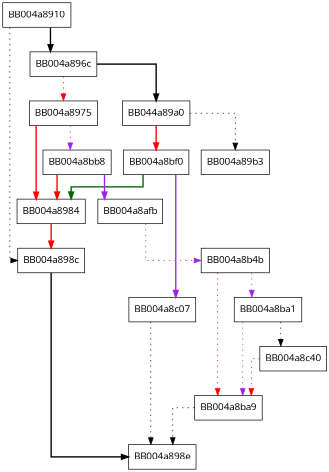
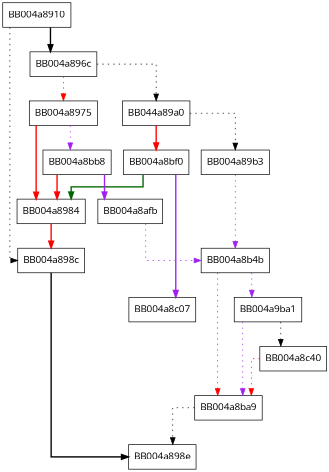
edge "BB004a896c" -> "BB044a89a0": style bold -> dotted
edge "BB004a89b3" -> "BB004a8b4b": added
node "BB004a8ba1": label "BB004a8ba1" -> "BB004a9ba1"
edge "BB004a8c07" -> "BB004a898e": removed
